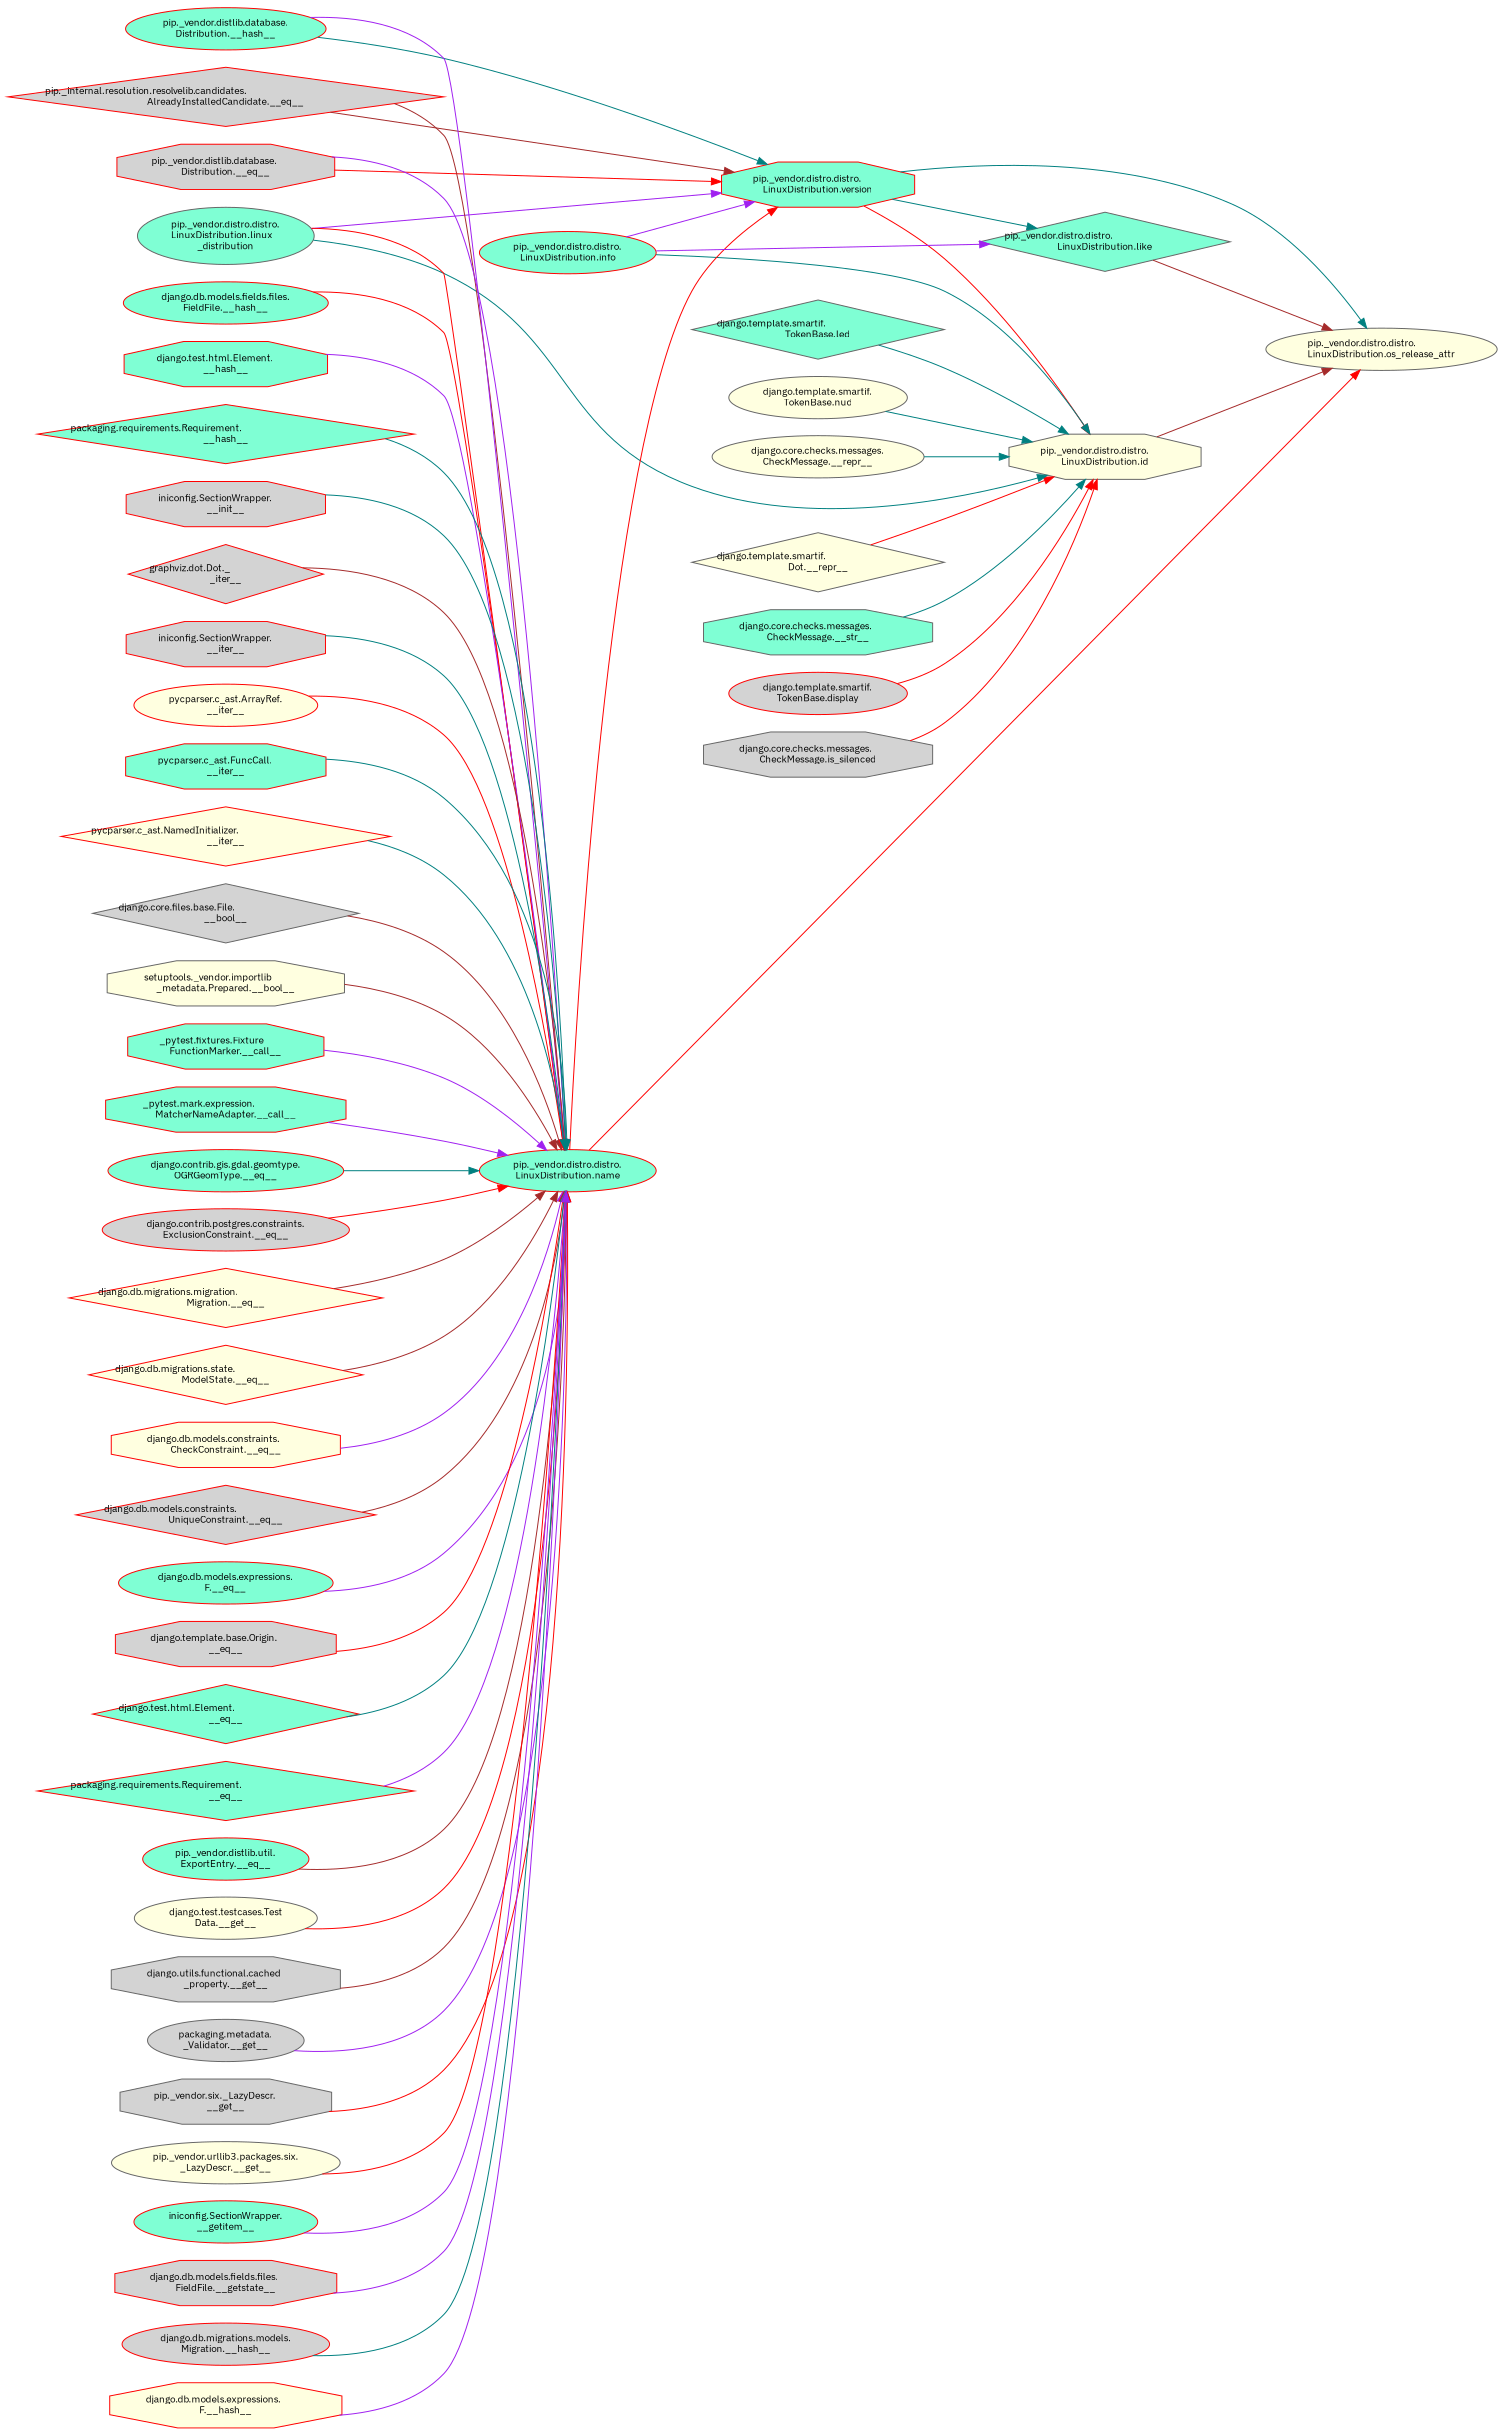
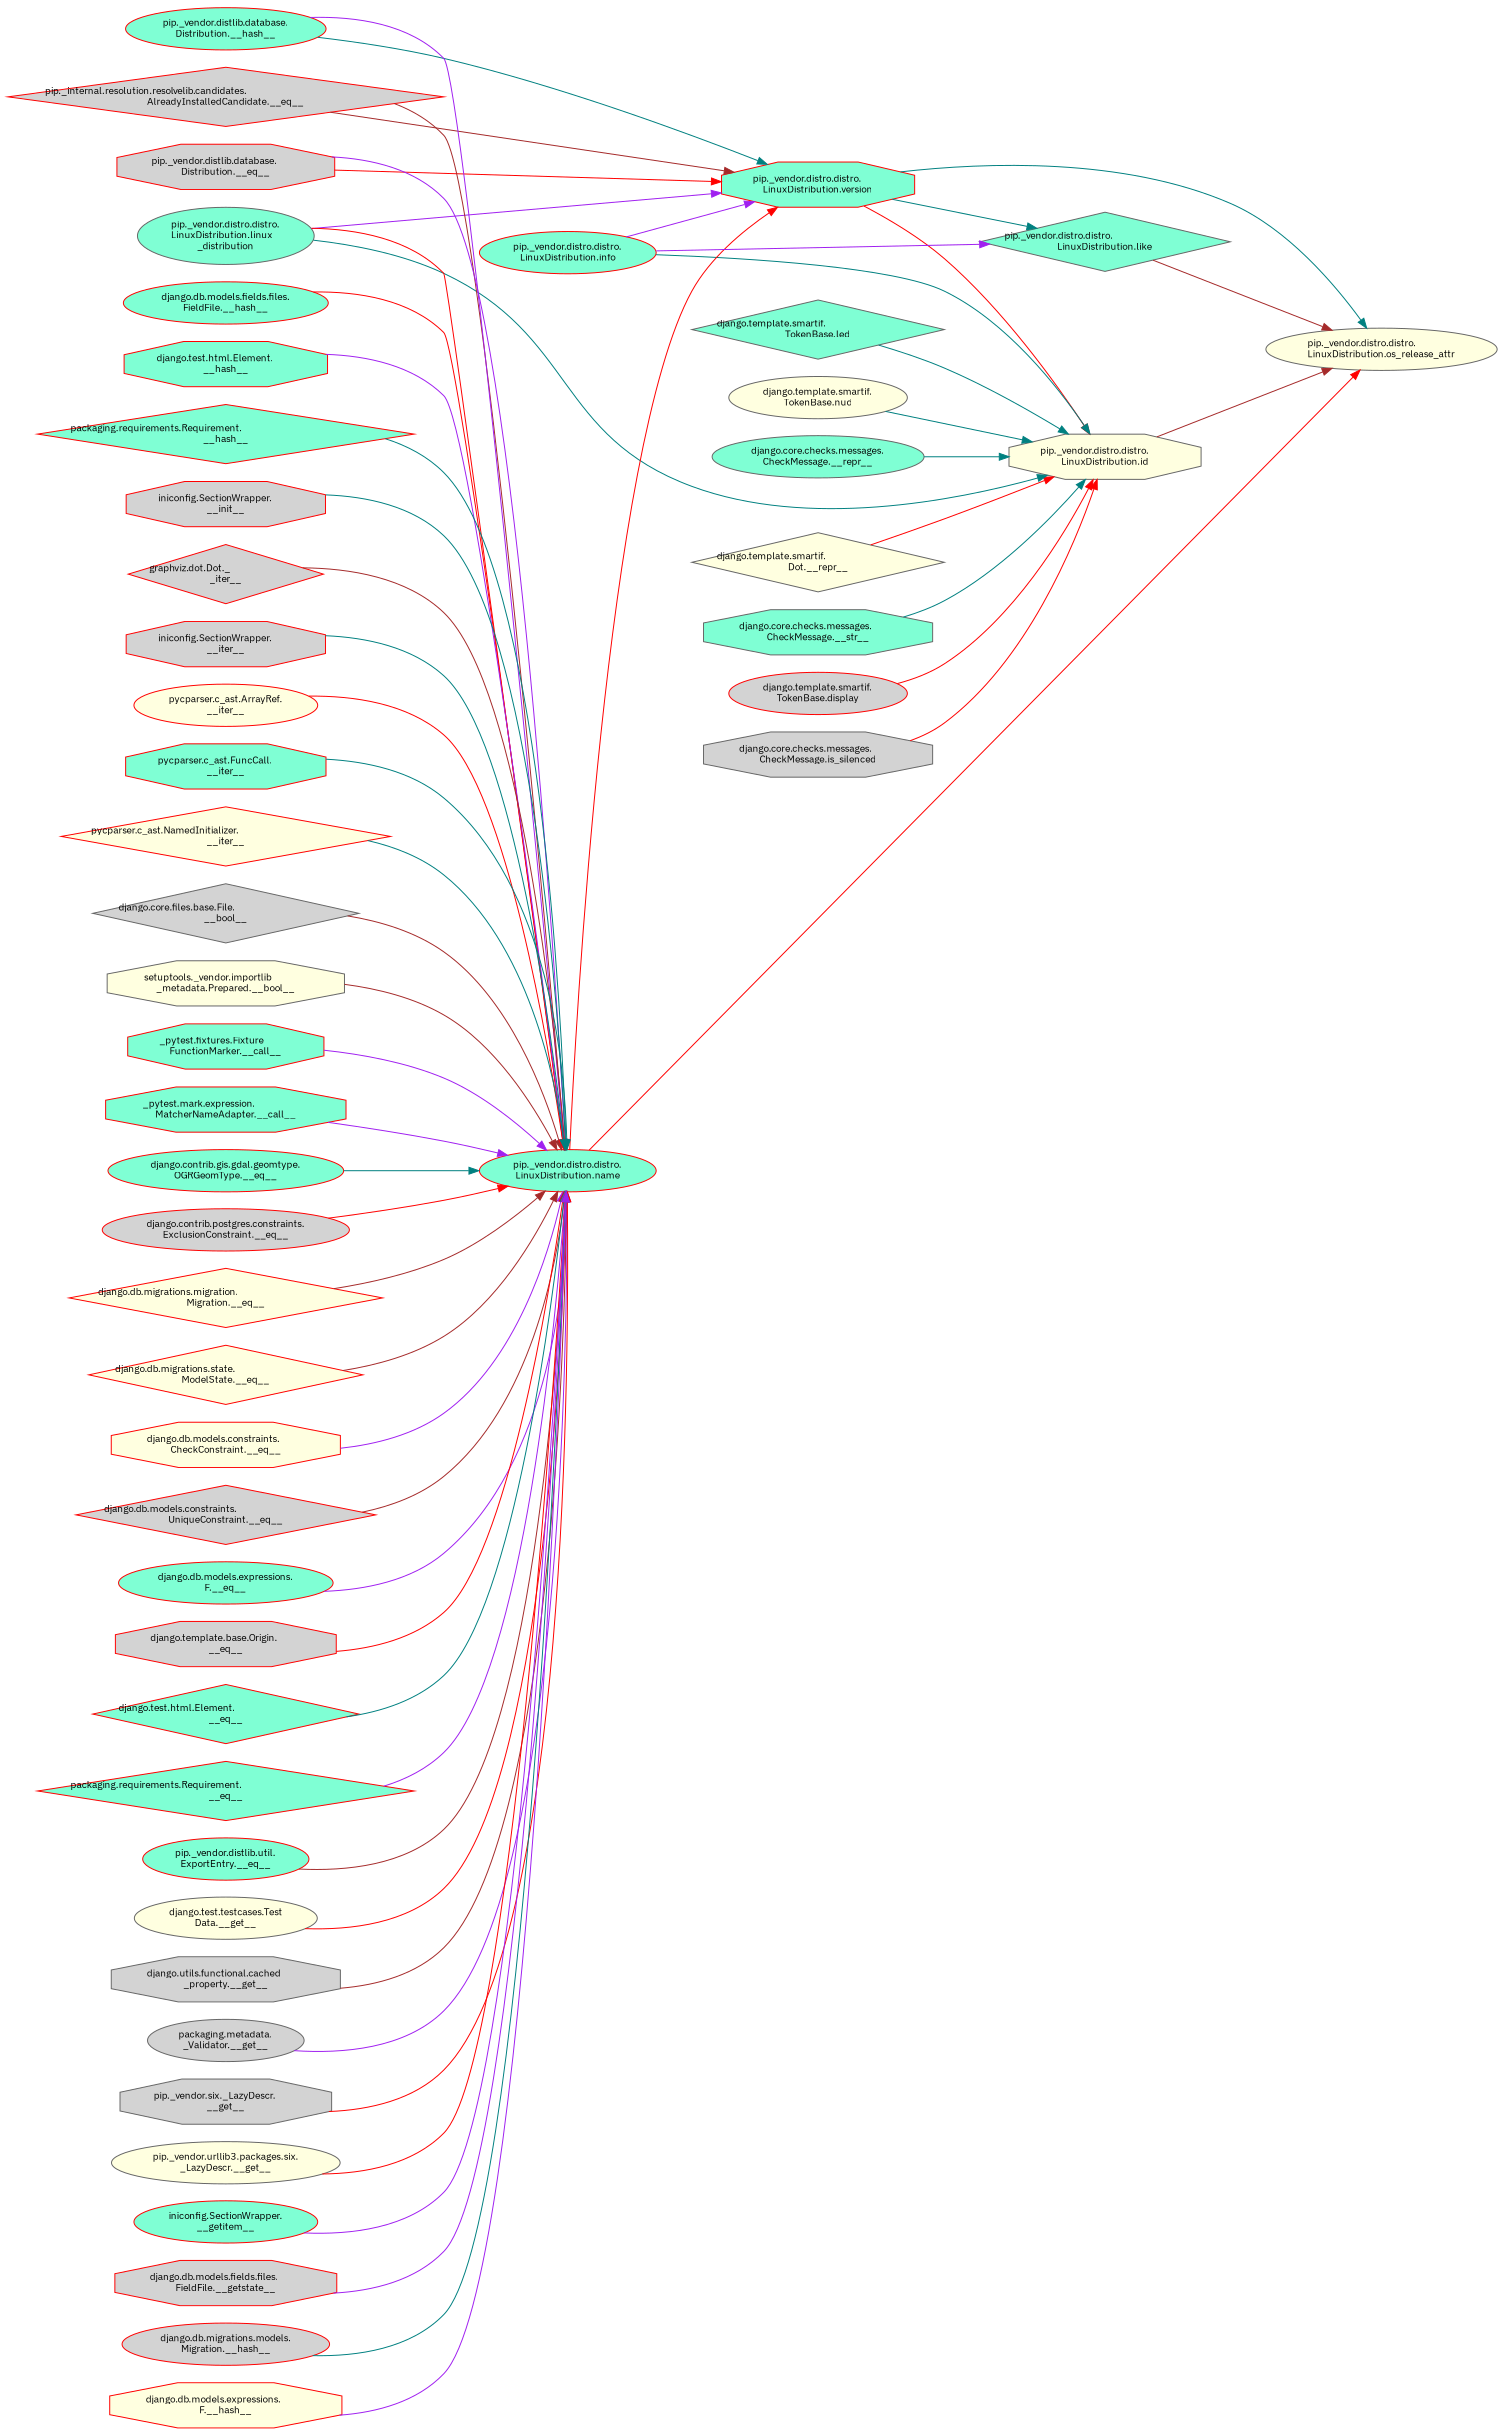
node "django.core.checks.messages. CheckMessage.__repr__": fillcolor lightyellow -> aquamarine
